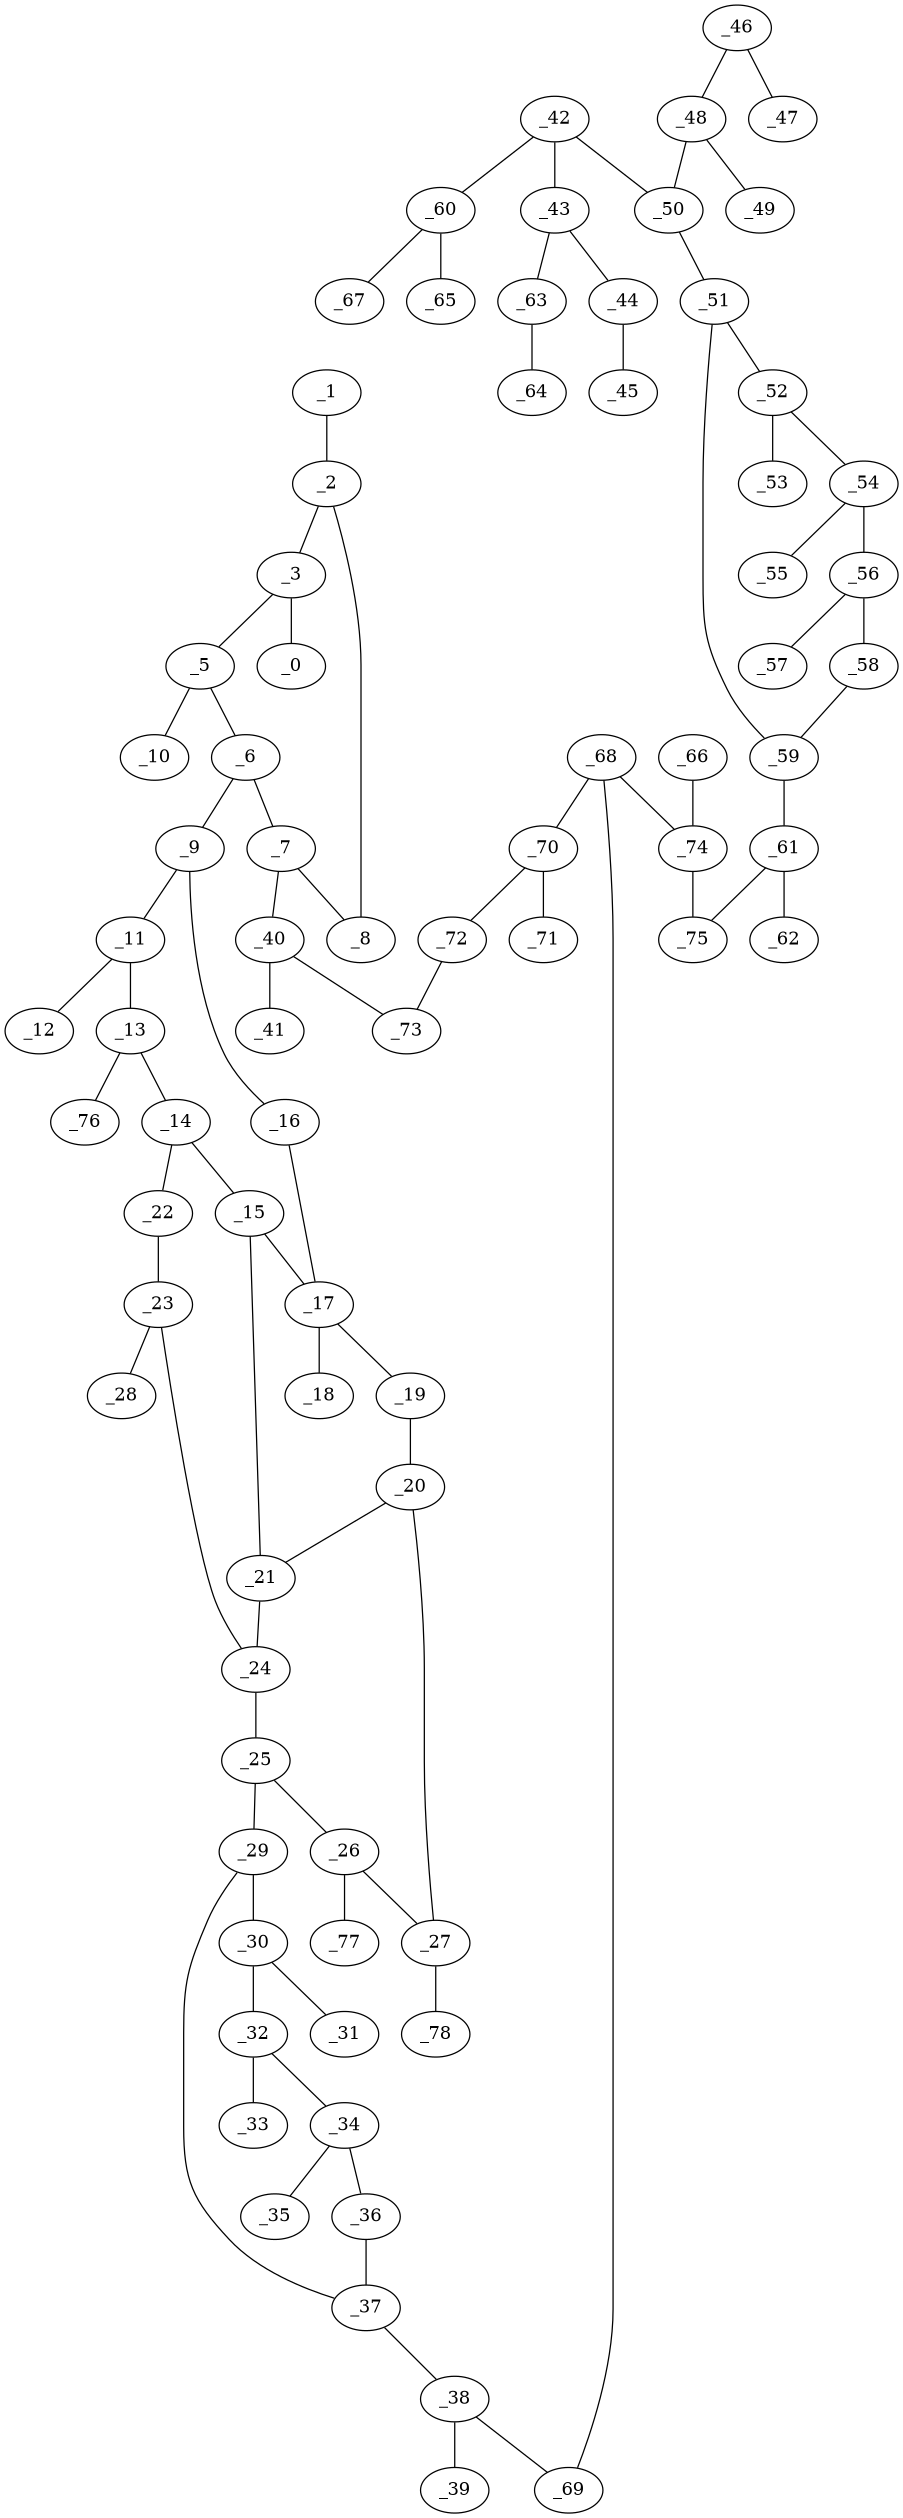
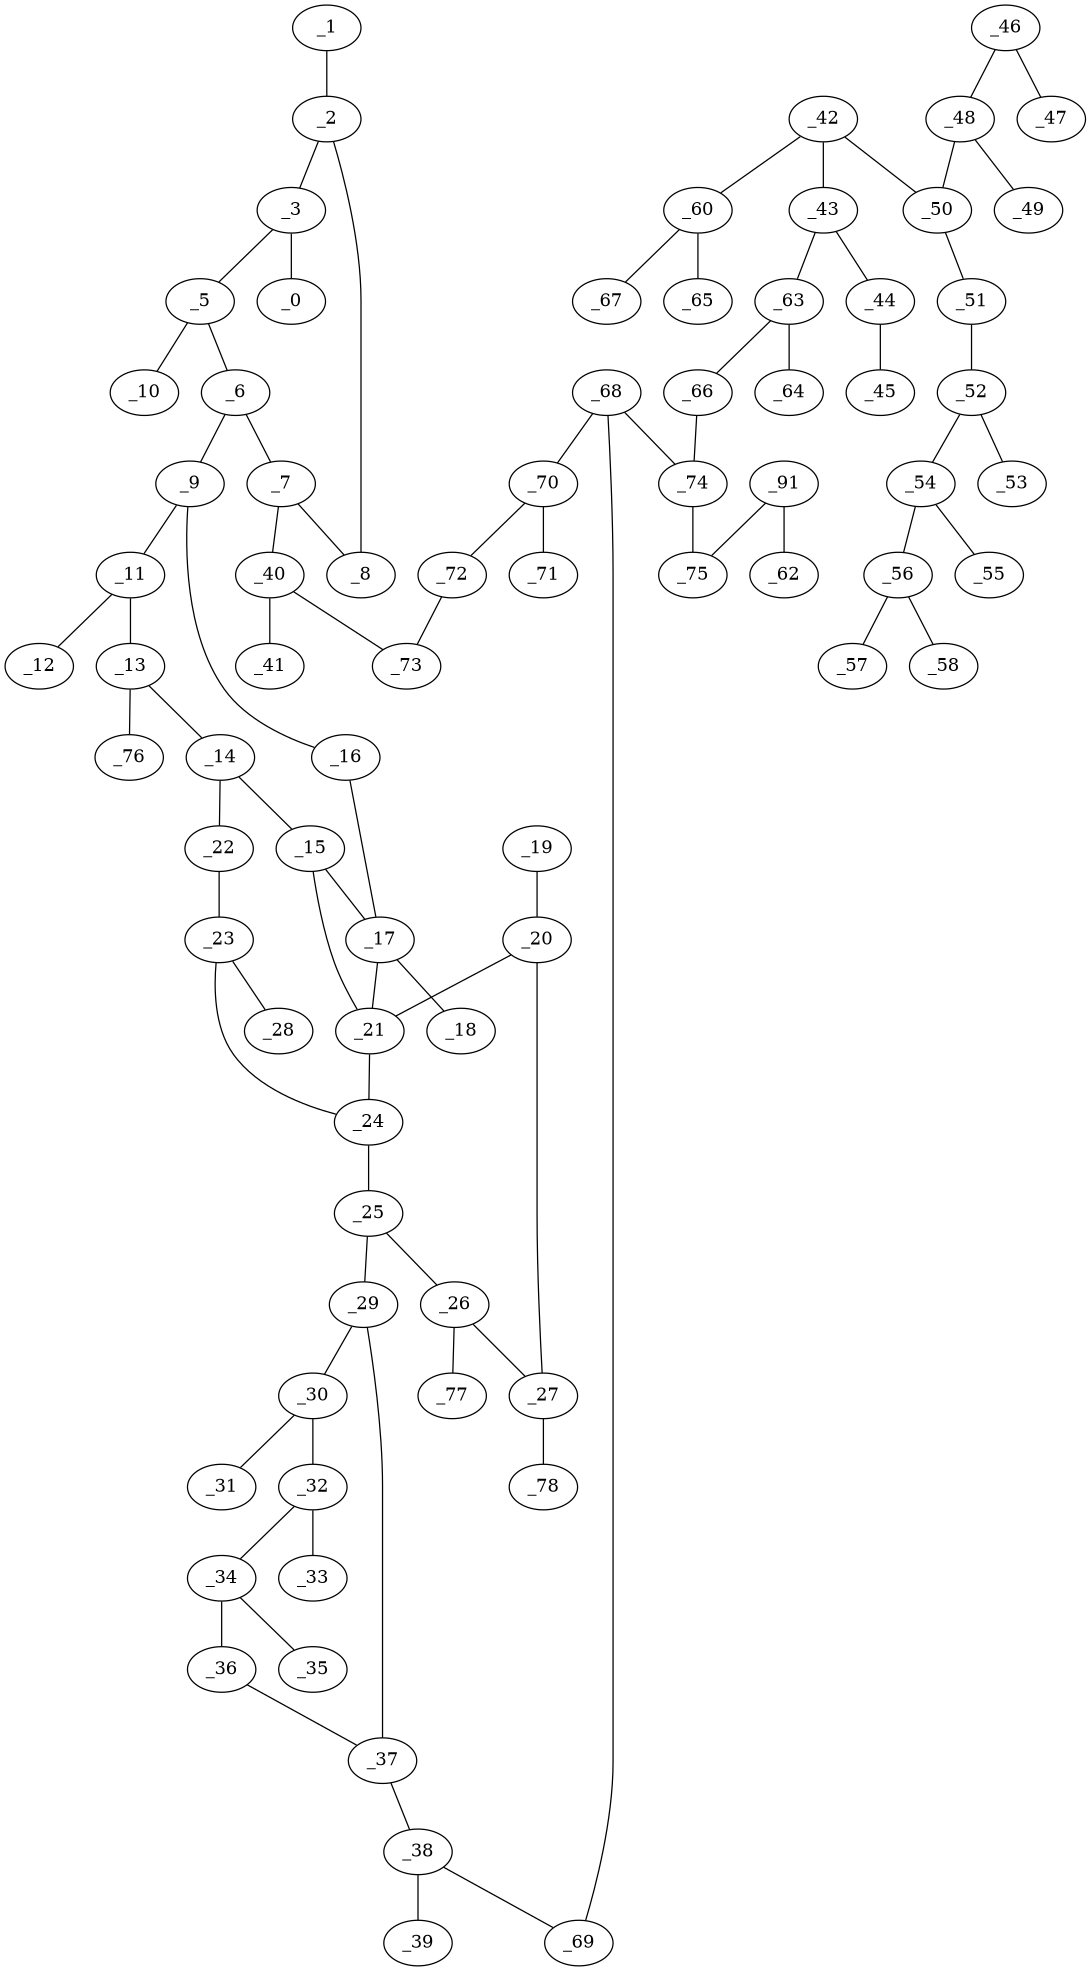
edge "_63" -- "_66": added
node "_59": removed
node "_61": label "_61" -> "_91"
edge "_17" -- "_19": now "_17" -- "_21"
